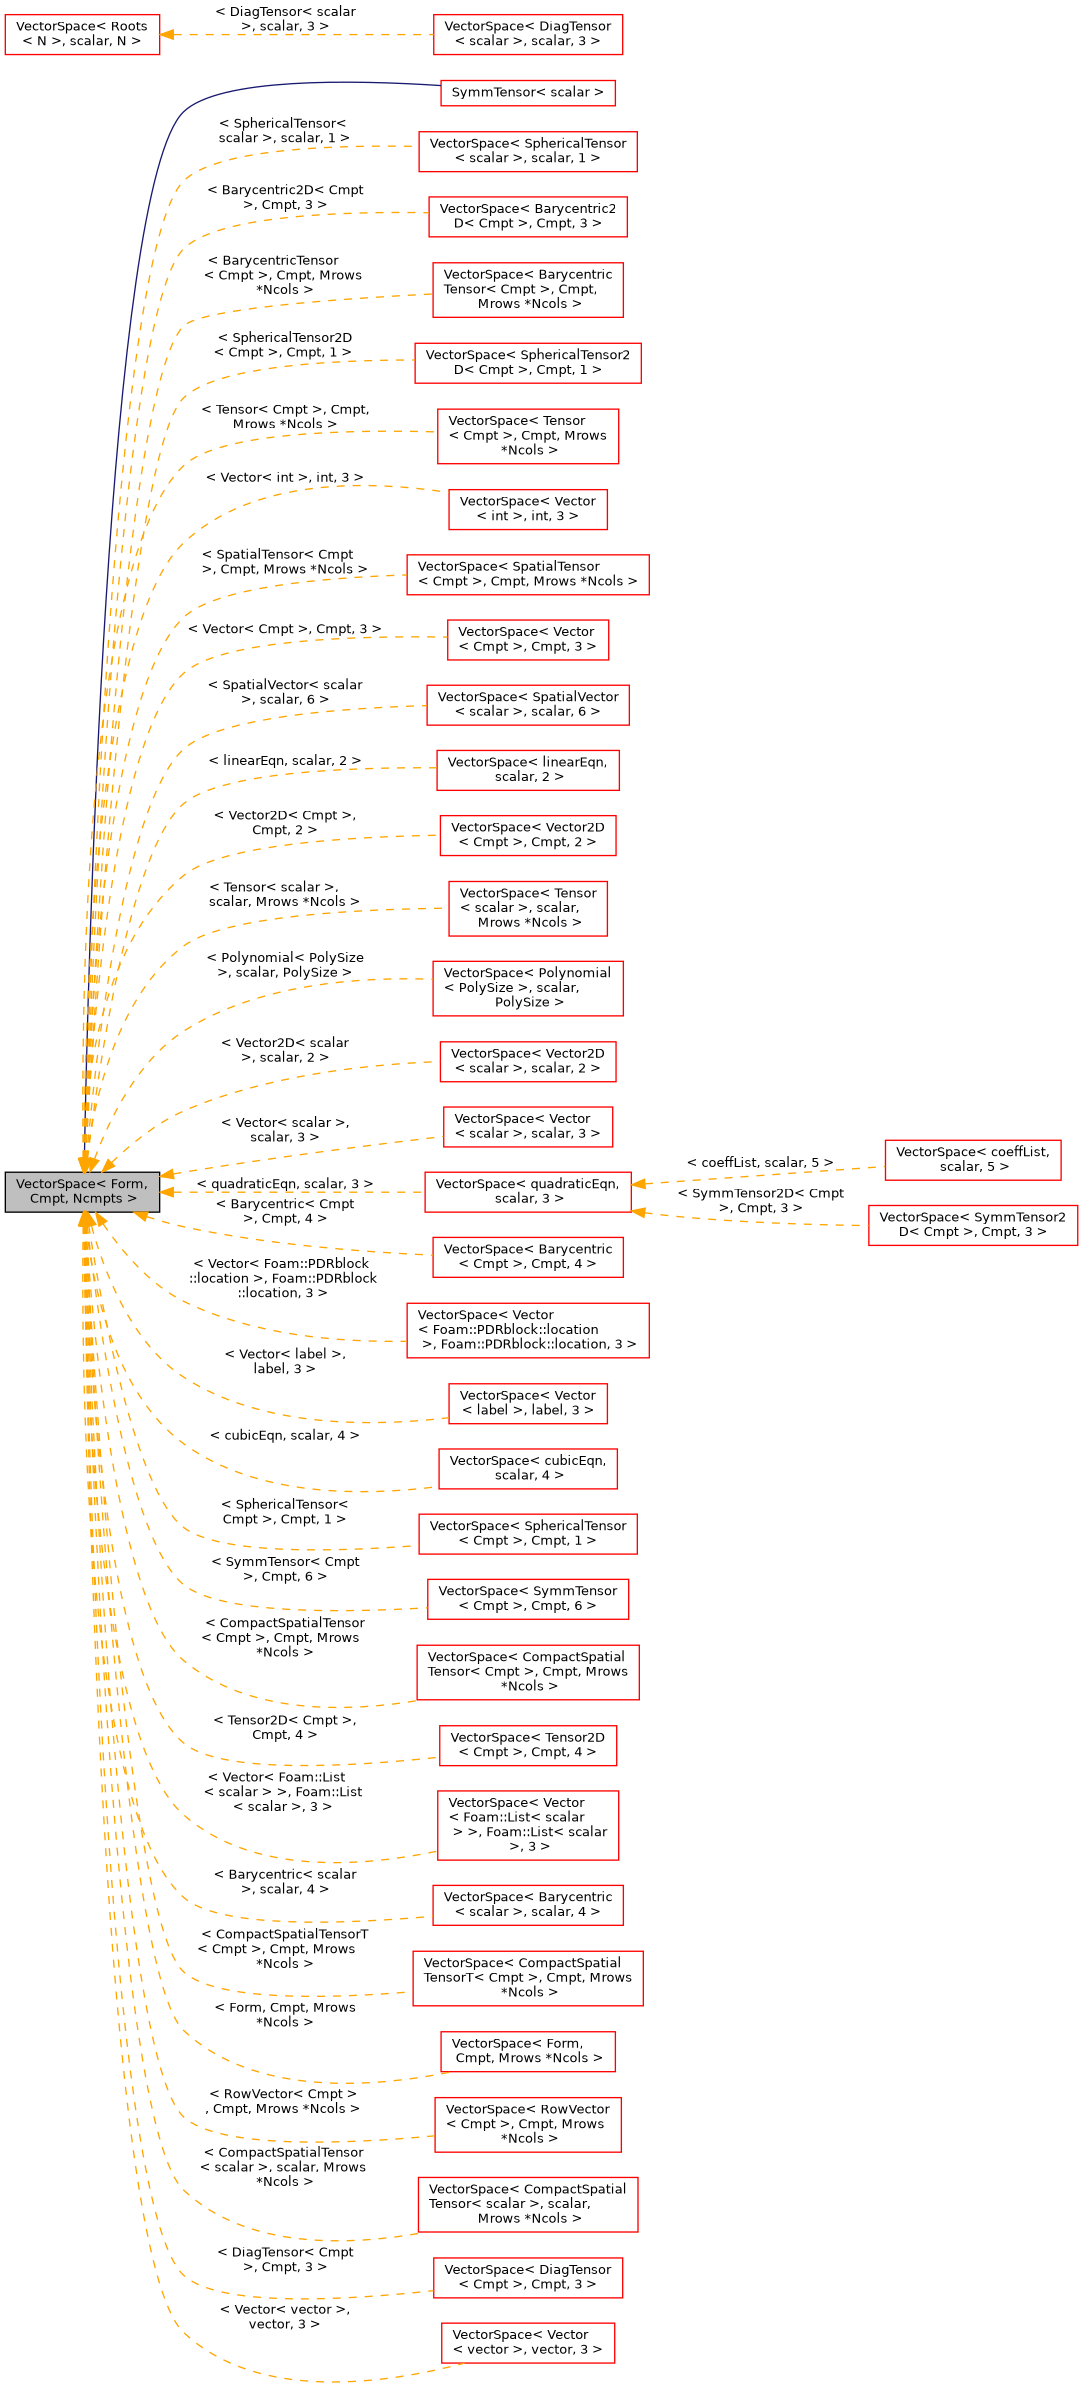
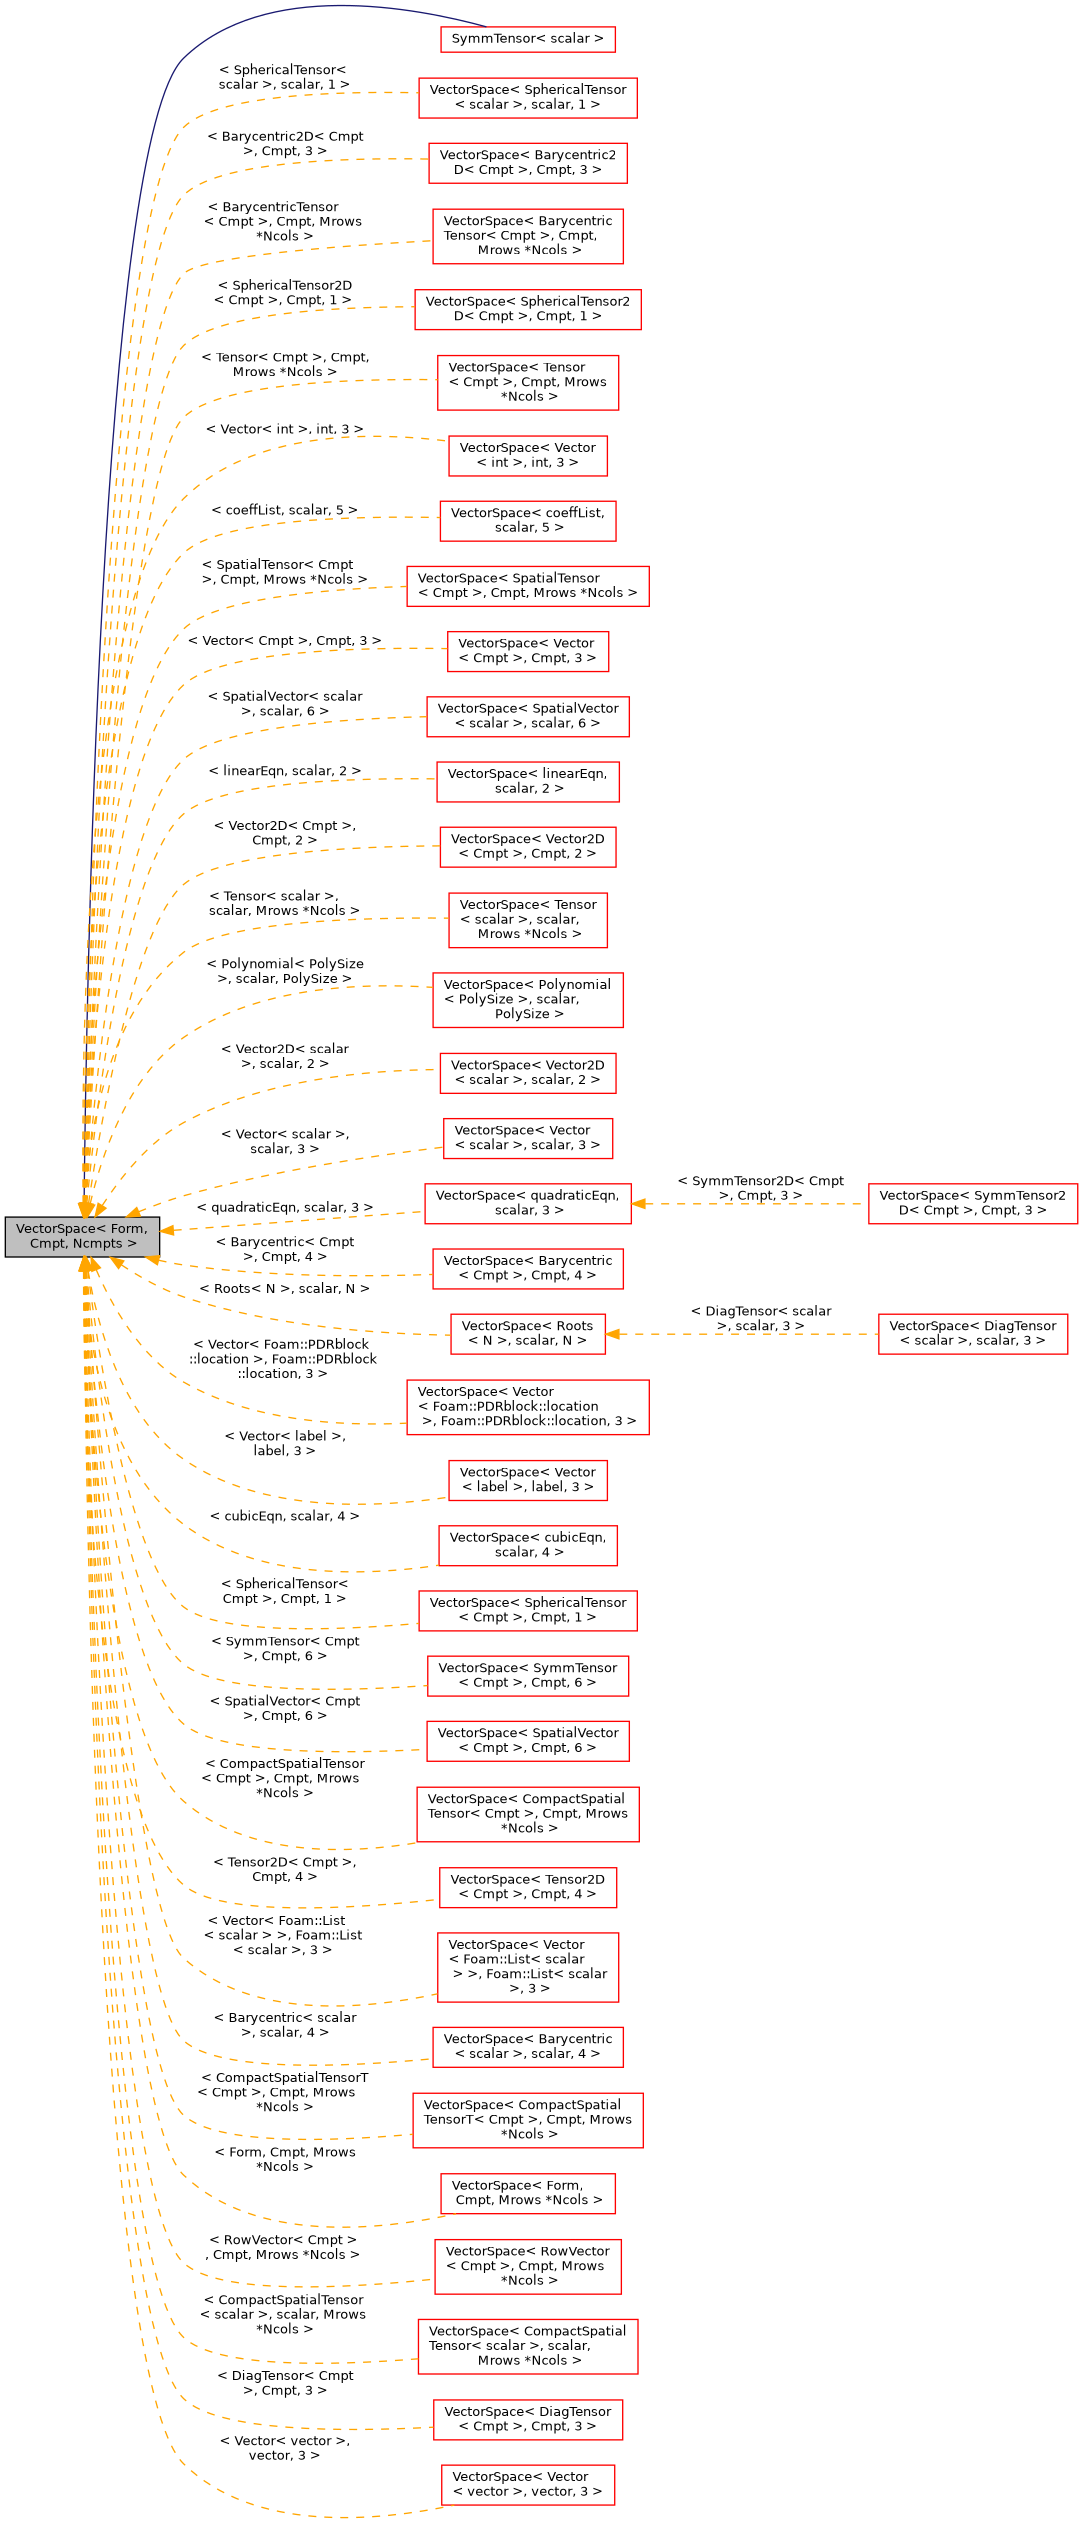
edge "VectorSpace< coeffList, scalar, 5 >" -> "VectorSpace< quadraticEqn, scalar, 3 >": now "VectorSpace< coeffList, scalar, 5 >" -> "VectorSpace< Form, Cmpt, Ncmpts >"
edge "VectorSpace< Roots < N >, scalar, N >" -> "VectorSpace< Form, Cmpt, Ncmpts >": added, label "< Roots< N >, scalar, N >"
node "VectorSpace< SpatialVector < Cmpt >, Cmpt, 6 >": added
